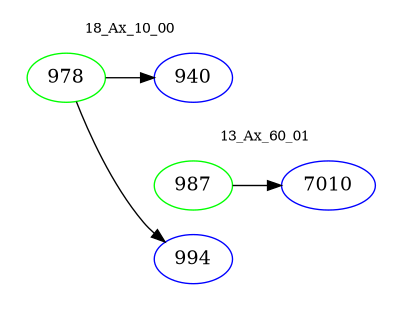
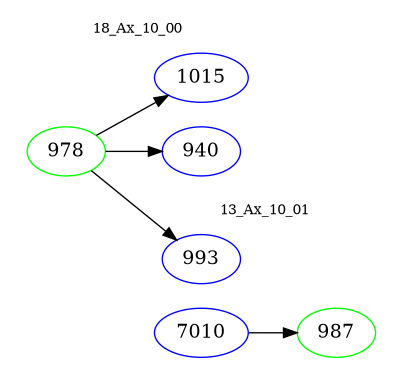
node "1015": added
cluster "13_Ax_60_01": label "13_Ax_60_01" -> "13_Ax_10_01"
edge "987" -> "7010": reversed
node "994": label "994" -> "993"
